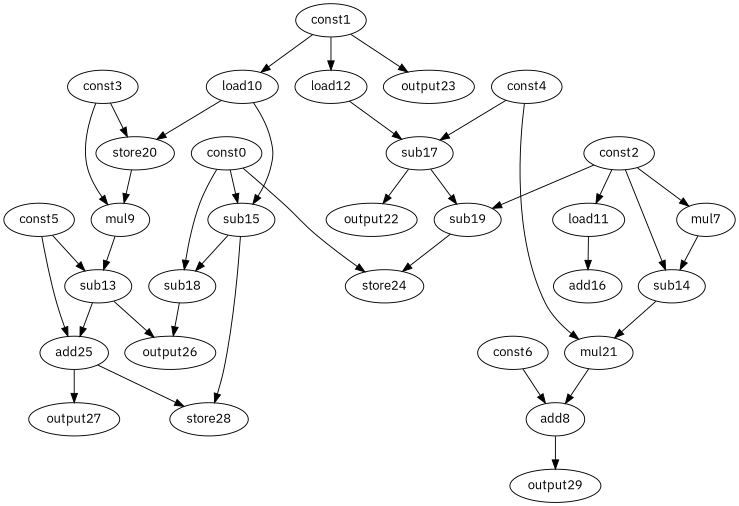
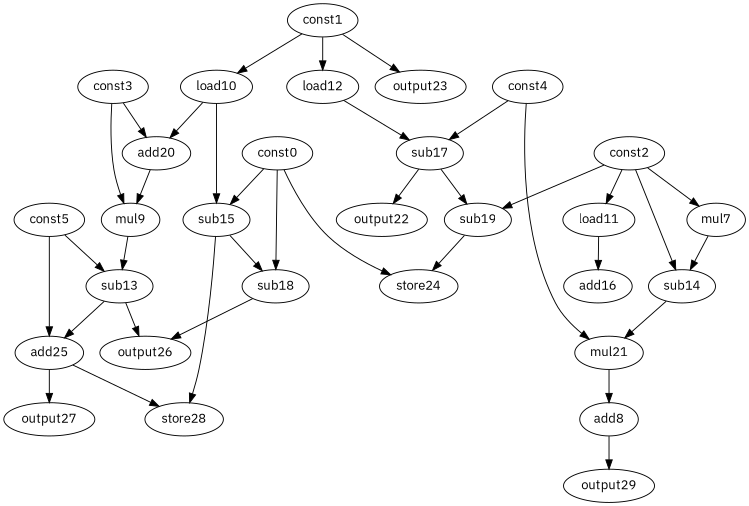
node "store20": label "store20" -> "add20"
node "const6": removed
